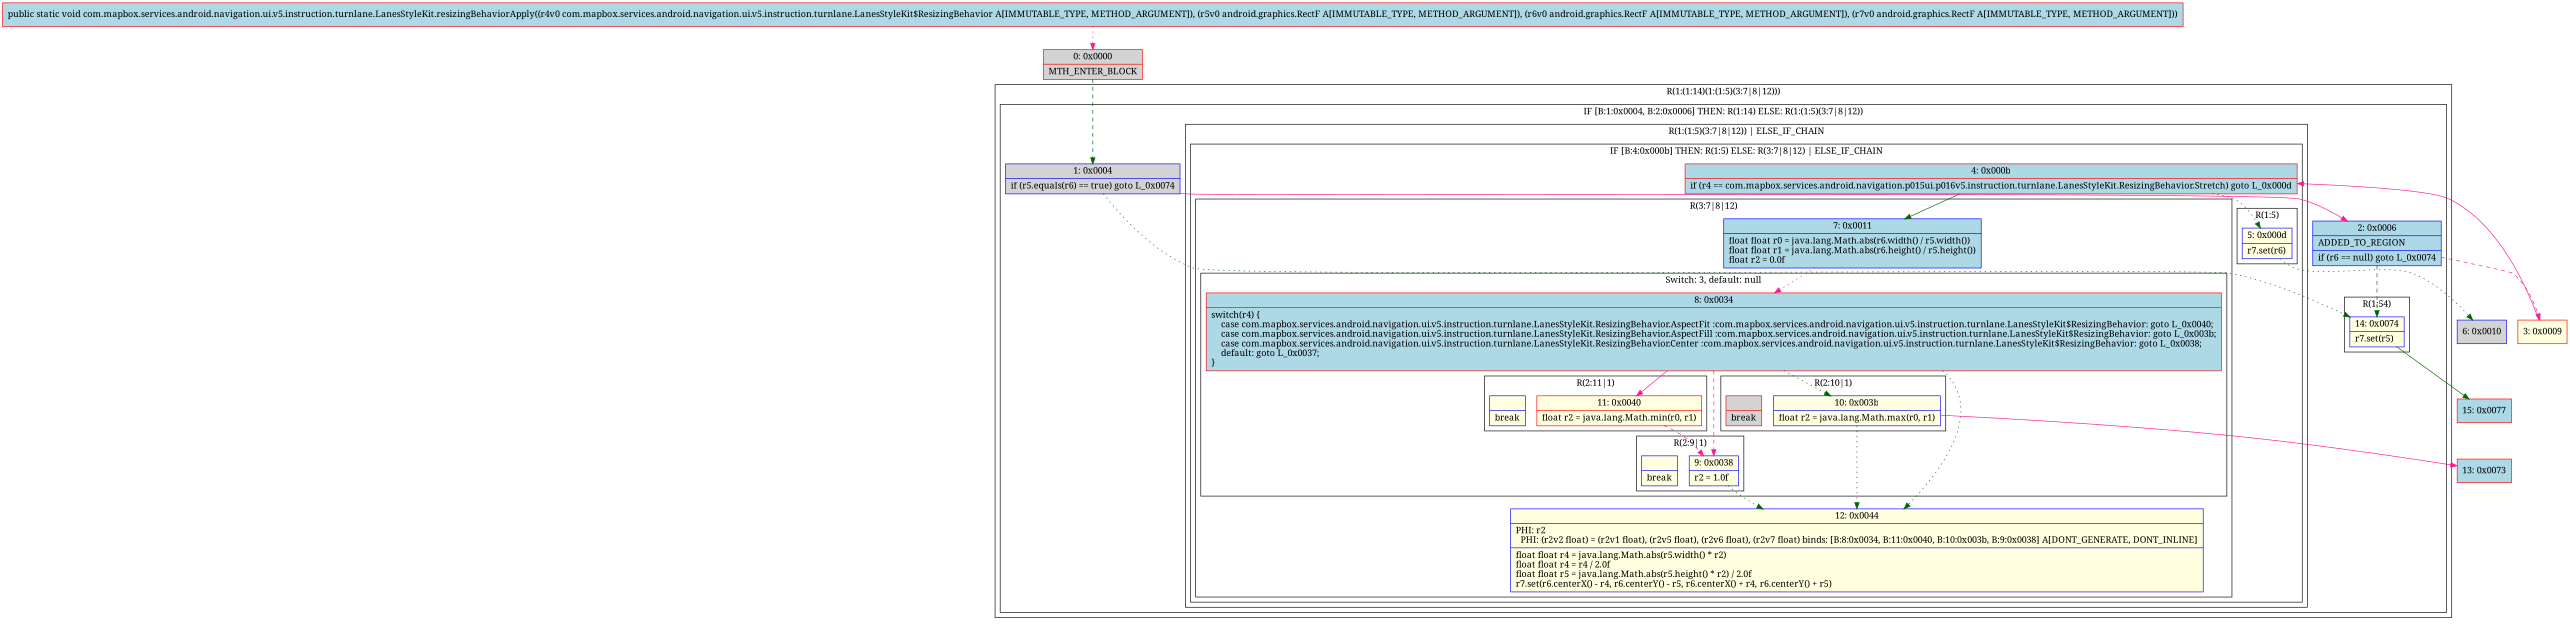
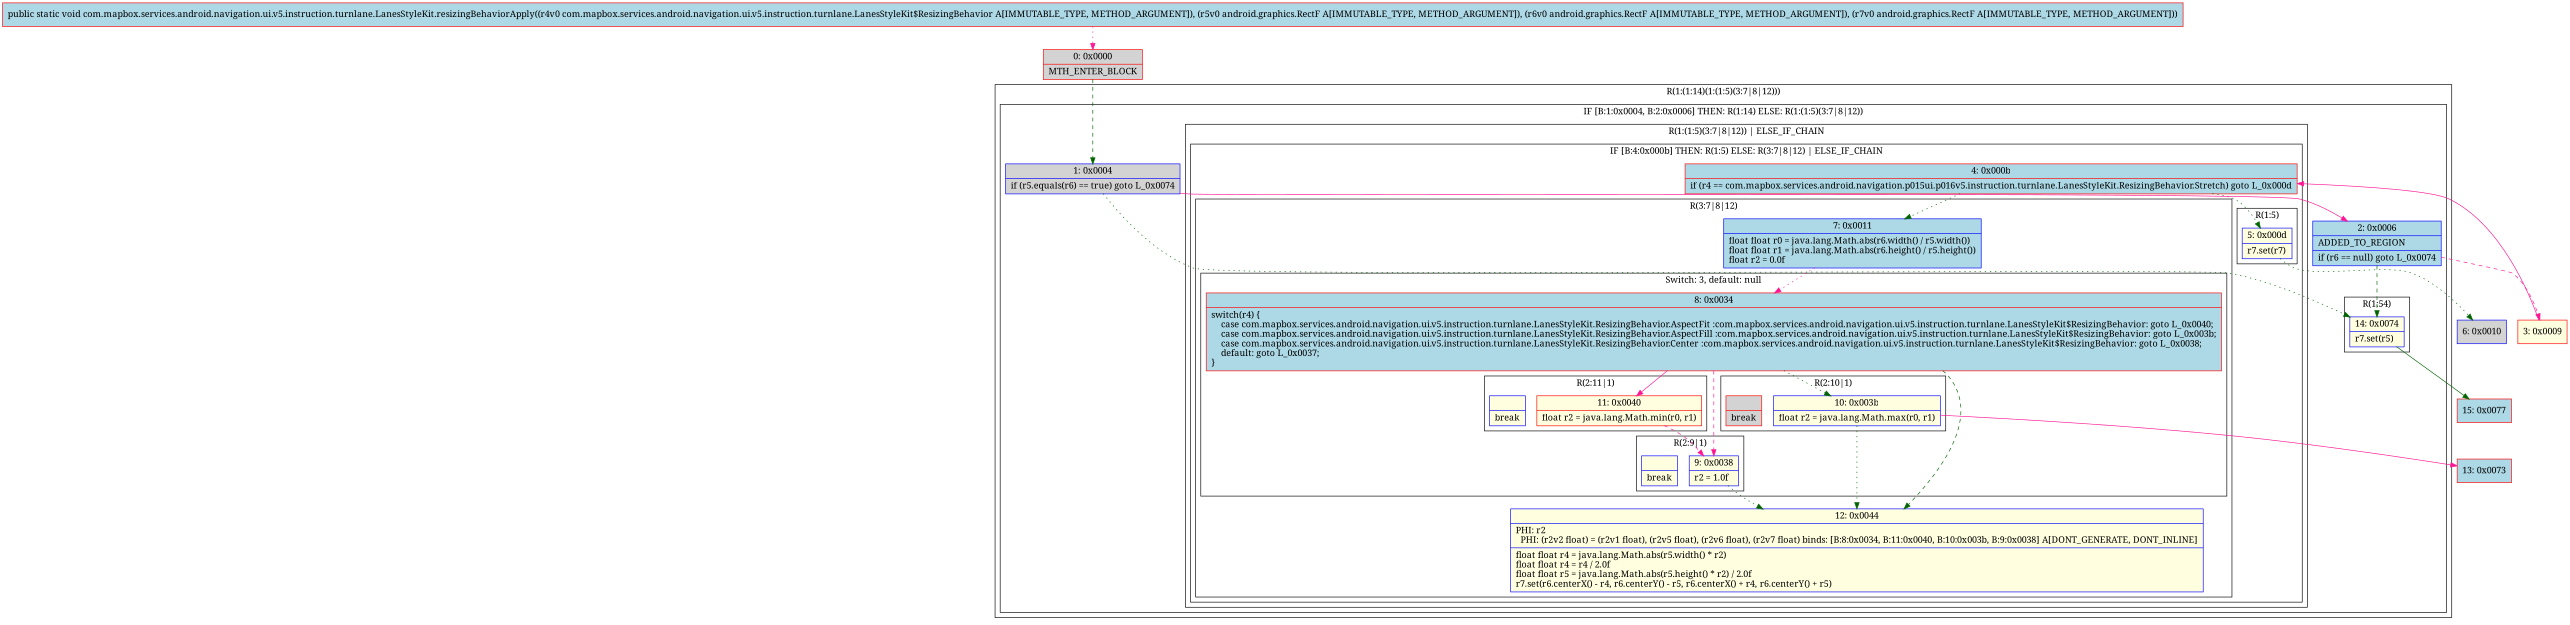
edge "4: 0x000b" -> "7: 0x0011": style solid -> dotted
node "5: 0x000d": text "r7.set(r6)" -> "r7.set(r7)"
edge "8: 0x0034" -> "12: 0x0044": style dotted -> dashed
